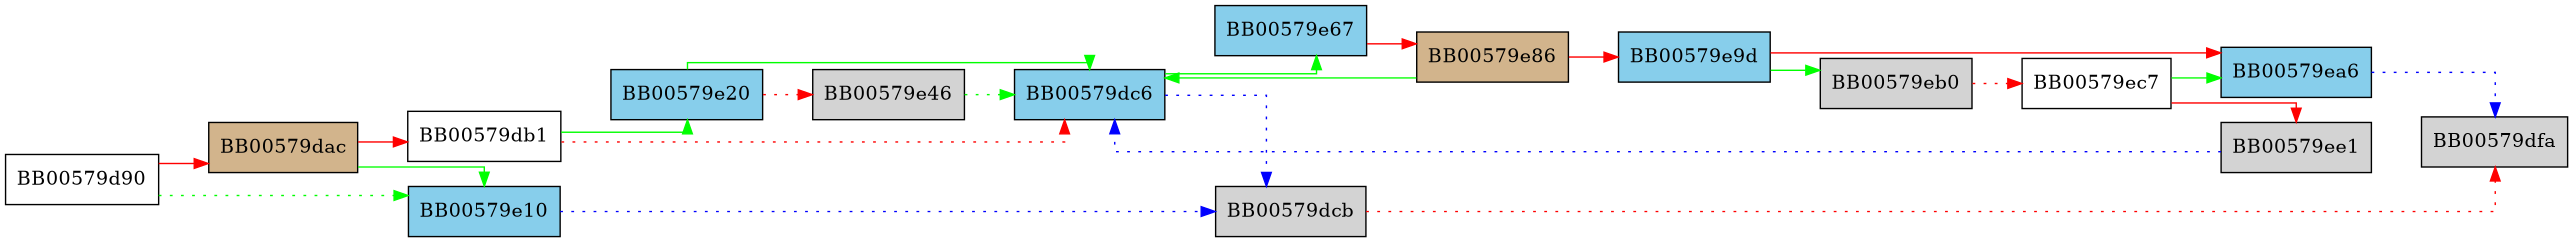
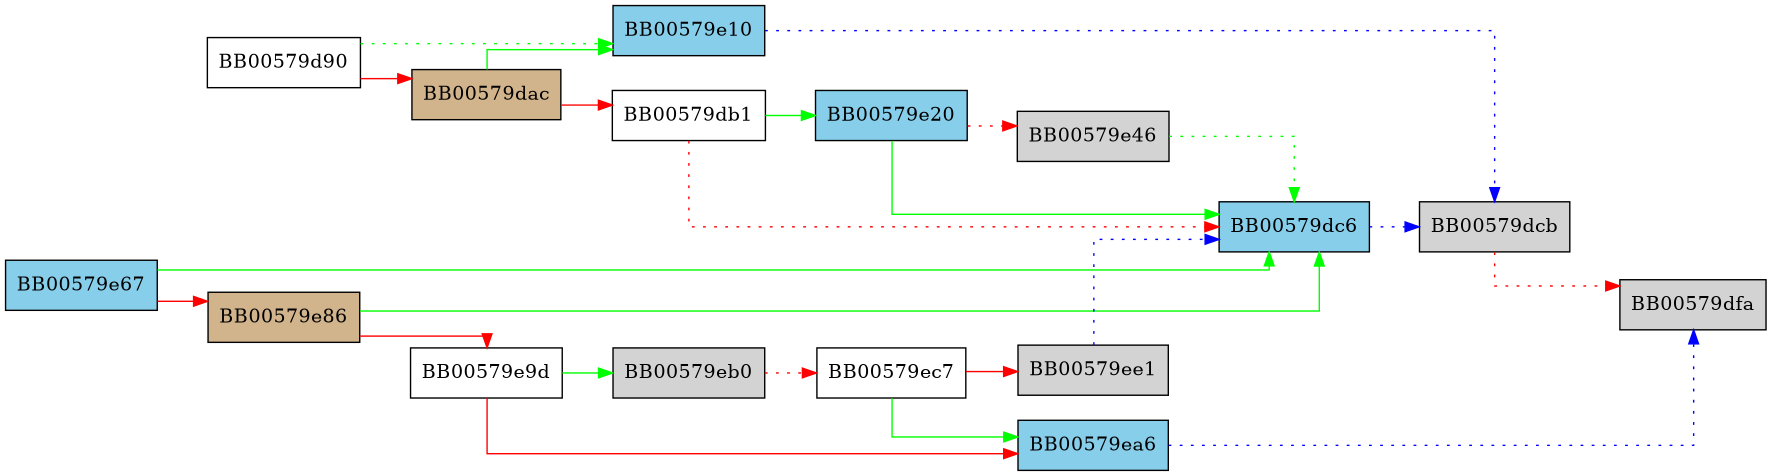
node "BB00579e9d": fillcolor skyblue -> white
edge "BB00579dc6" -> "BB00579e67": reversed
